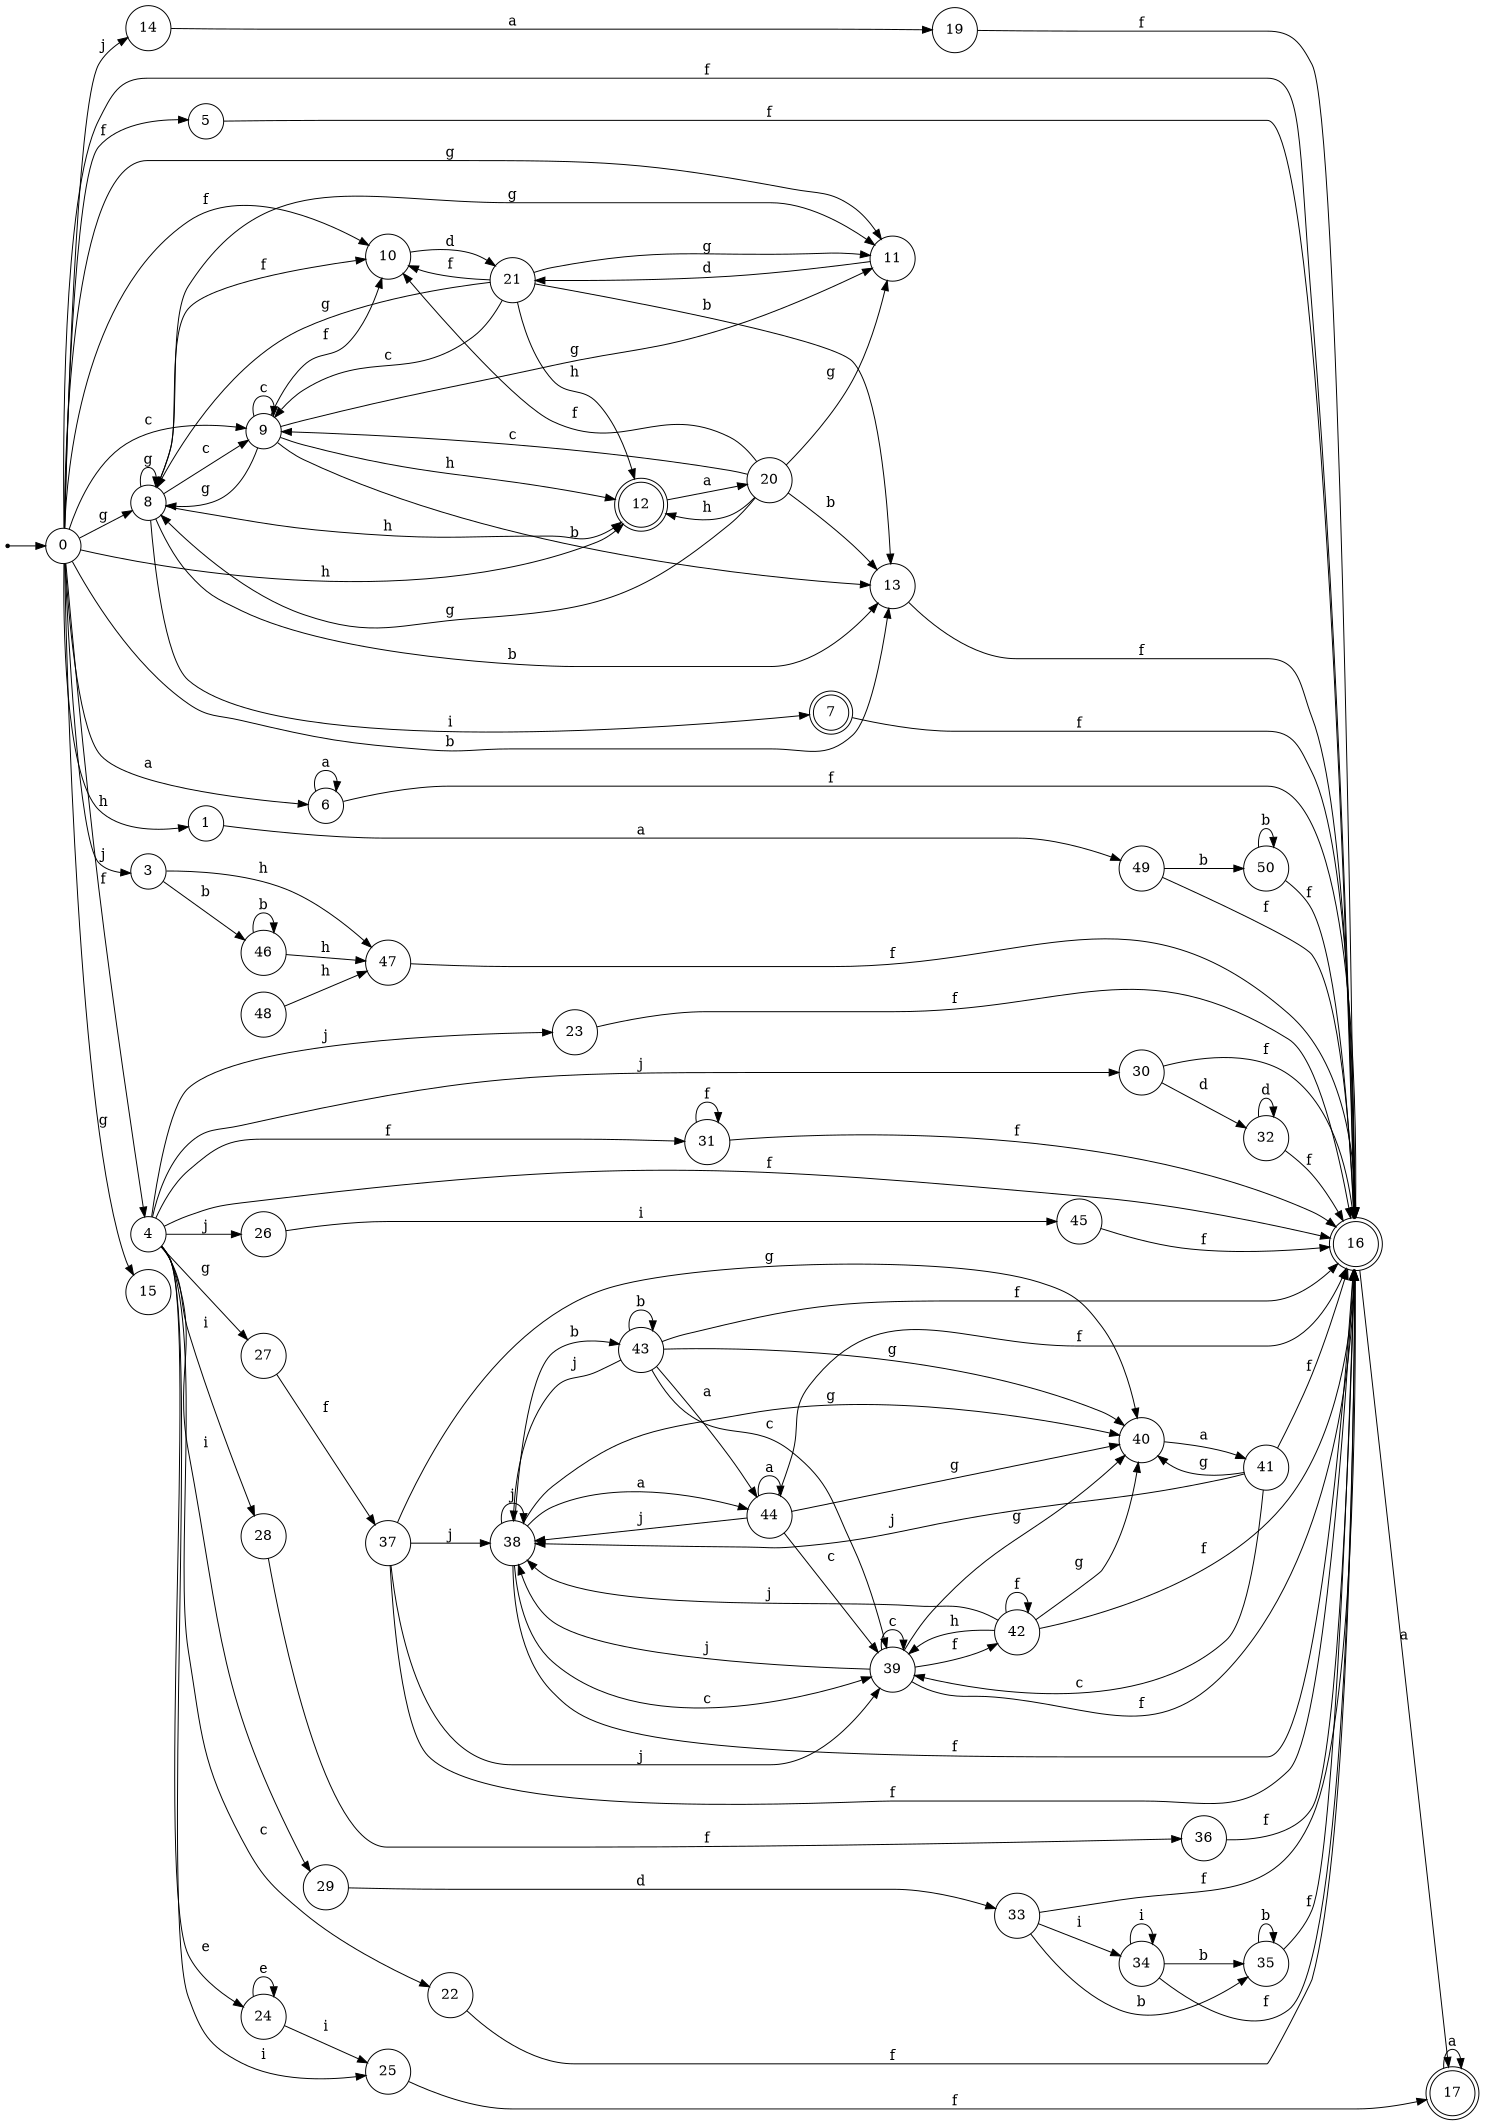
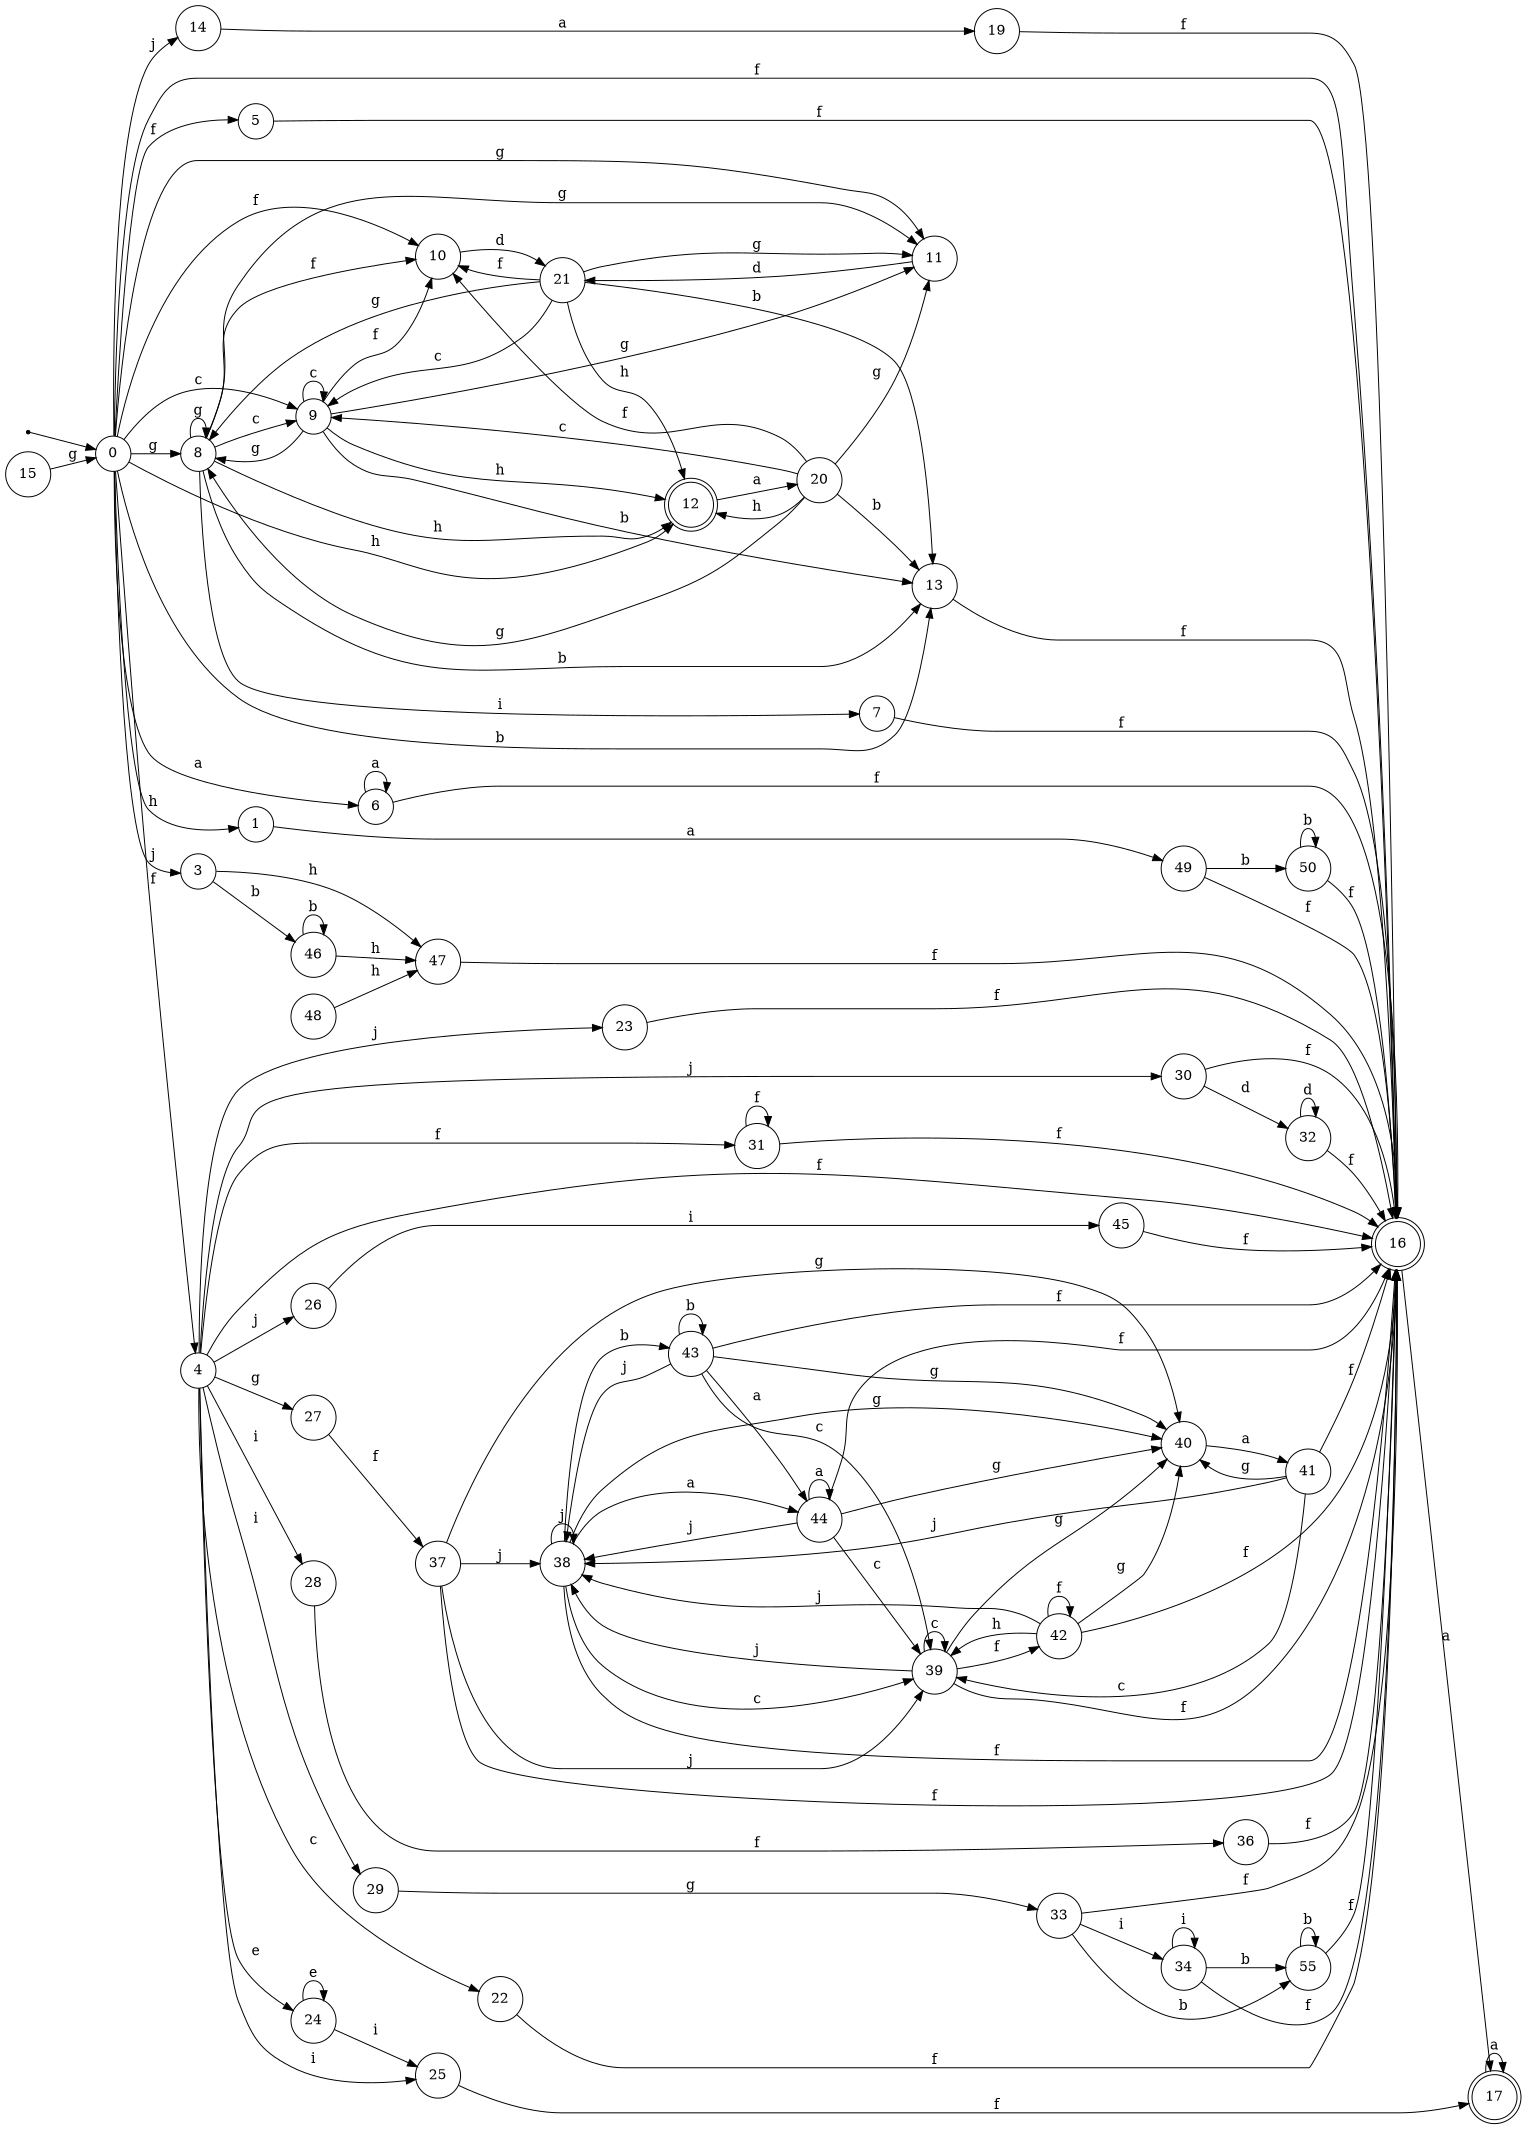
node "7": shape doublecircle -> circle
edge "0" -> "15": reversed
edge "29" -> "33": label "d" -> "g"
node "35": label "35" -> "55"
